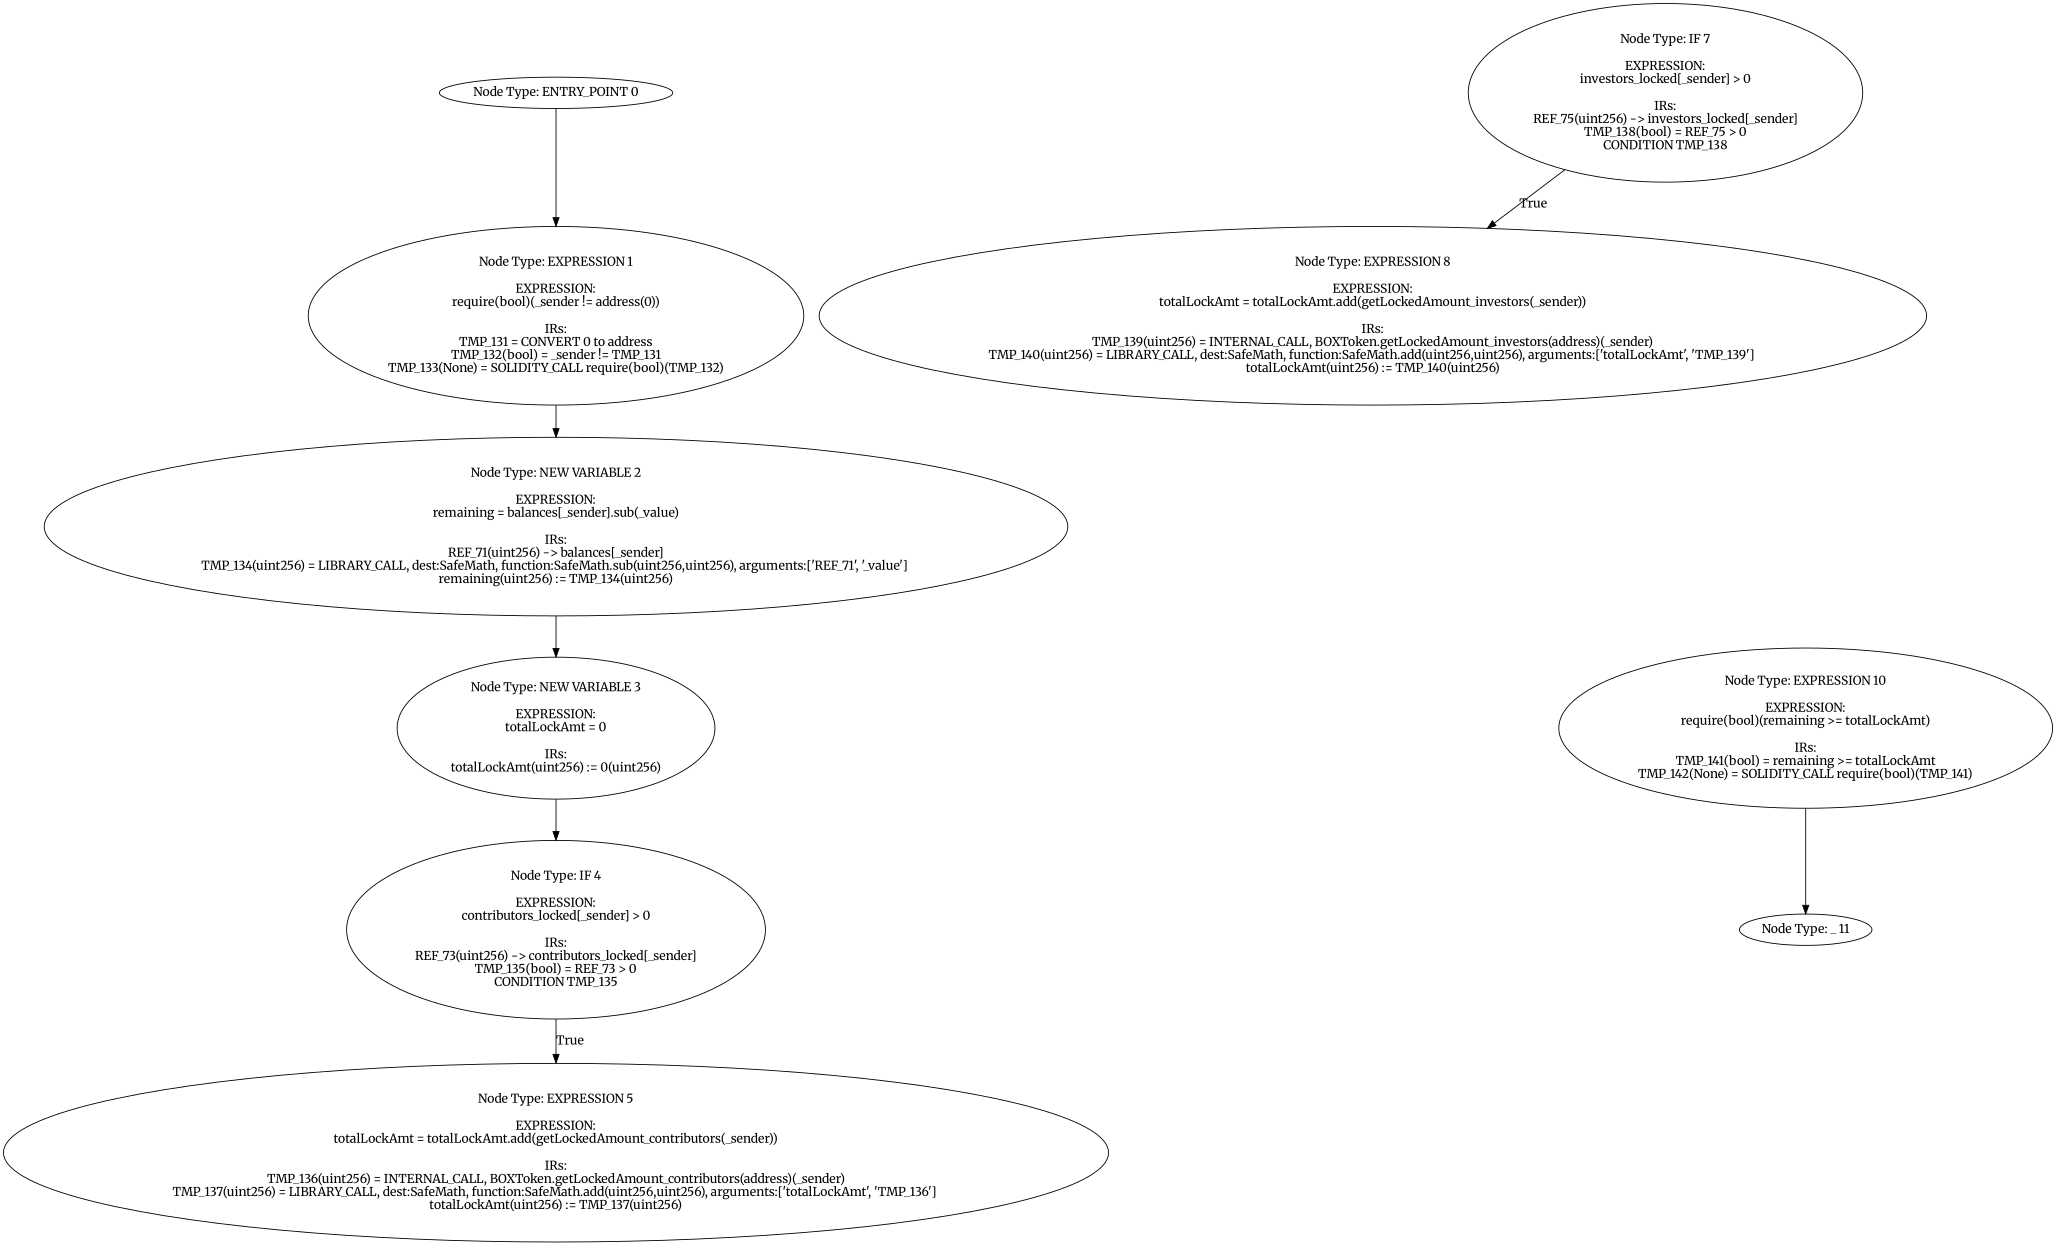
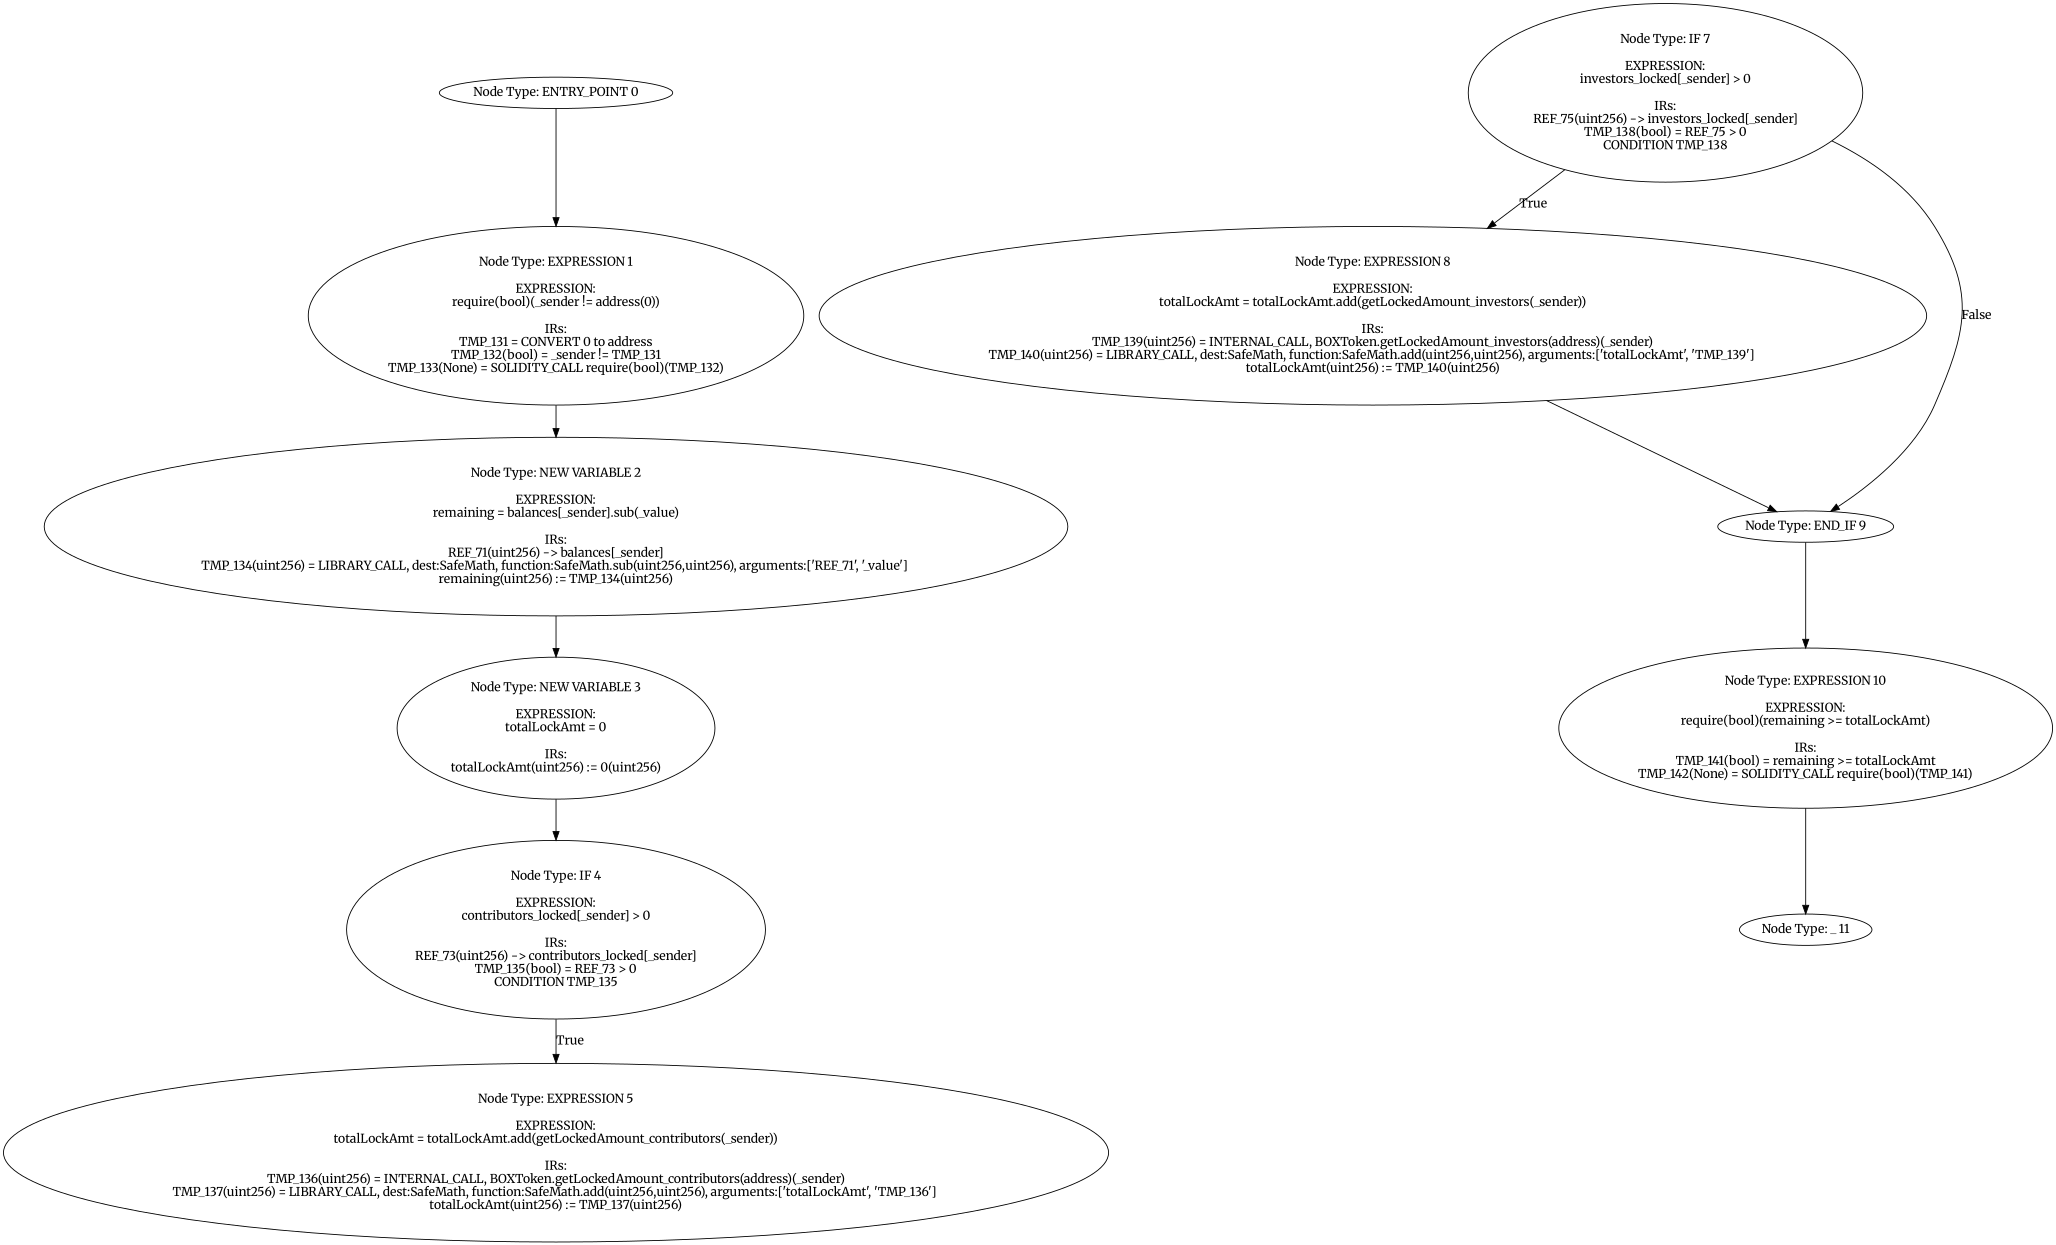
node "Node Type: END_IF 9": added
